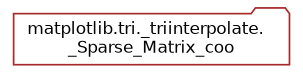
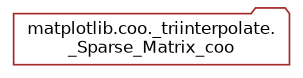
node "matplotlib.tri._triinterpolate. _Sparse_Matrix_coo": label "matplotlib.tri._triinterpolate. _Sparse_Matrix_coo" -> "matplotlib.coo._triinterpolate. _Sparse_Matrix_coo"
